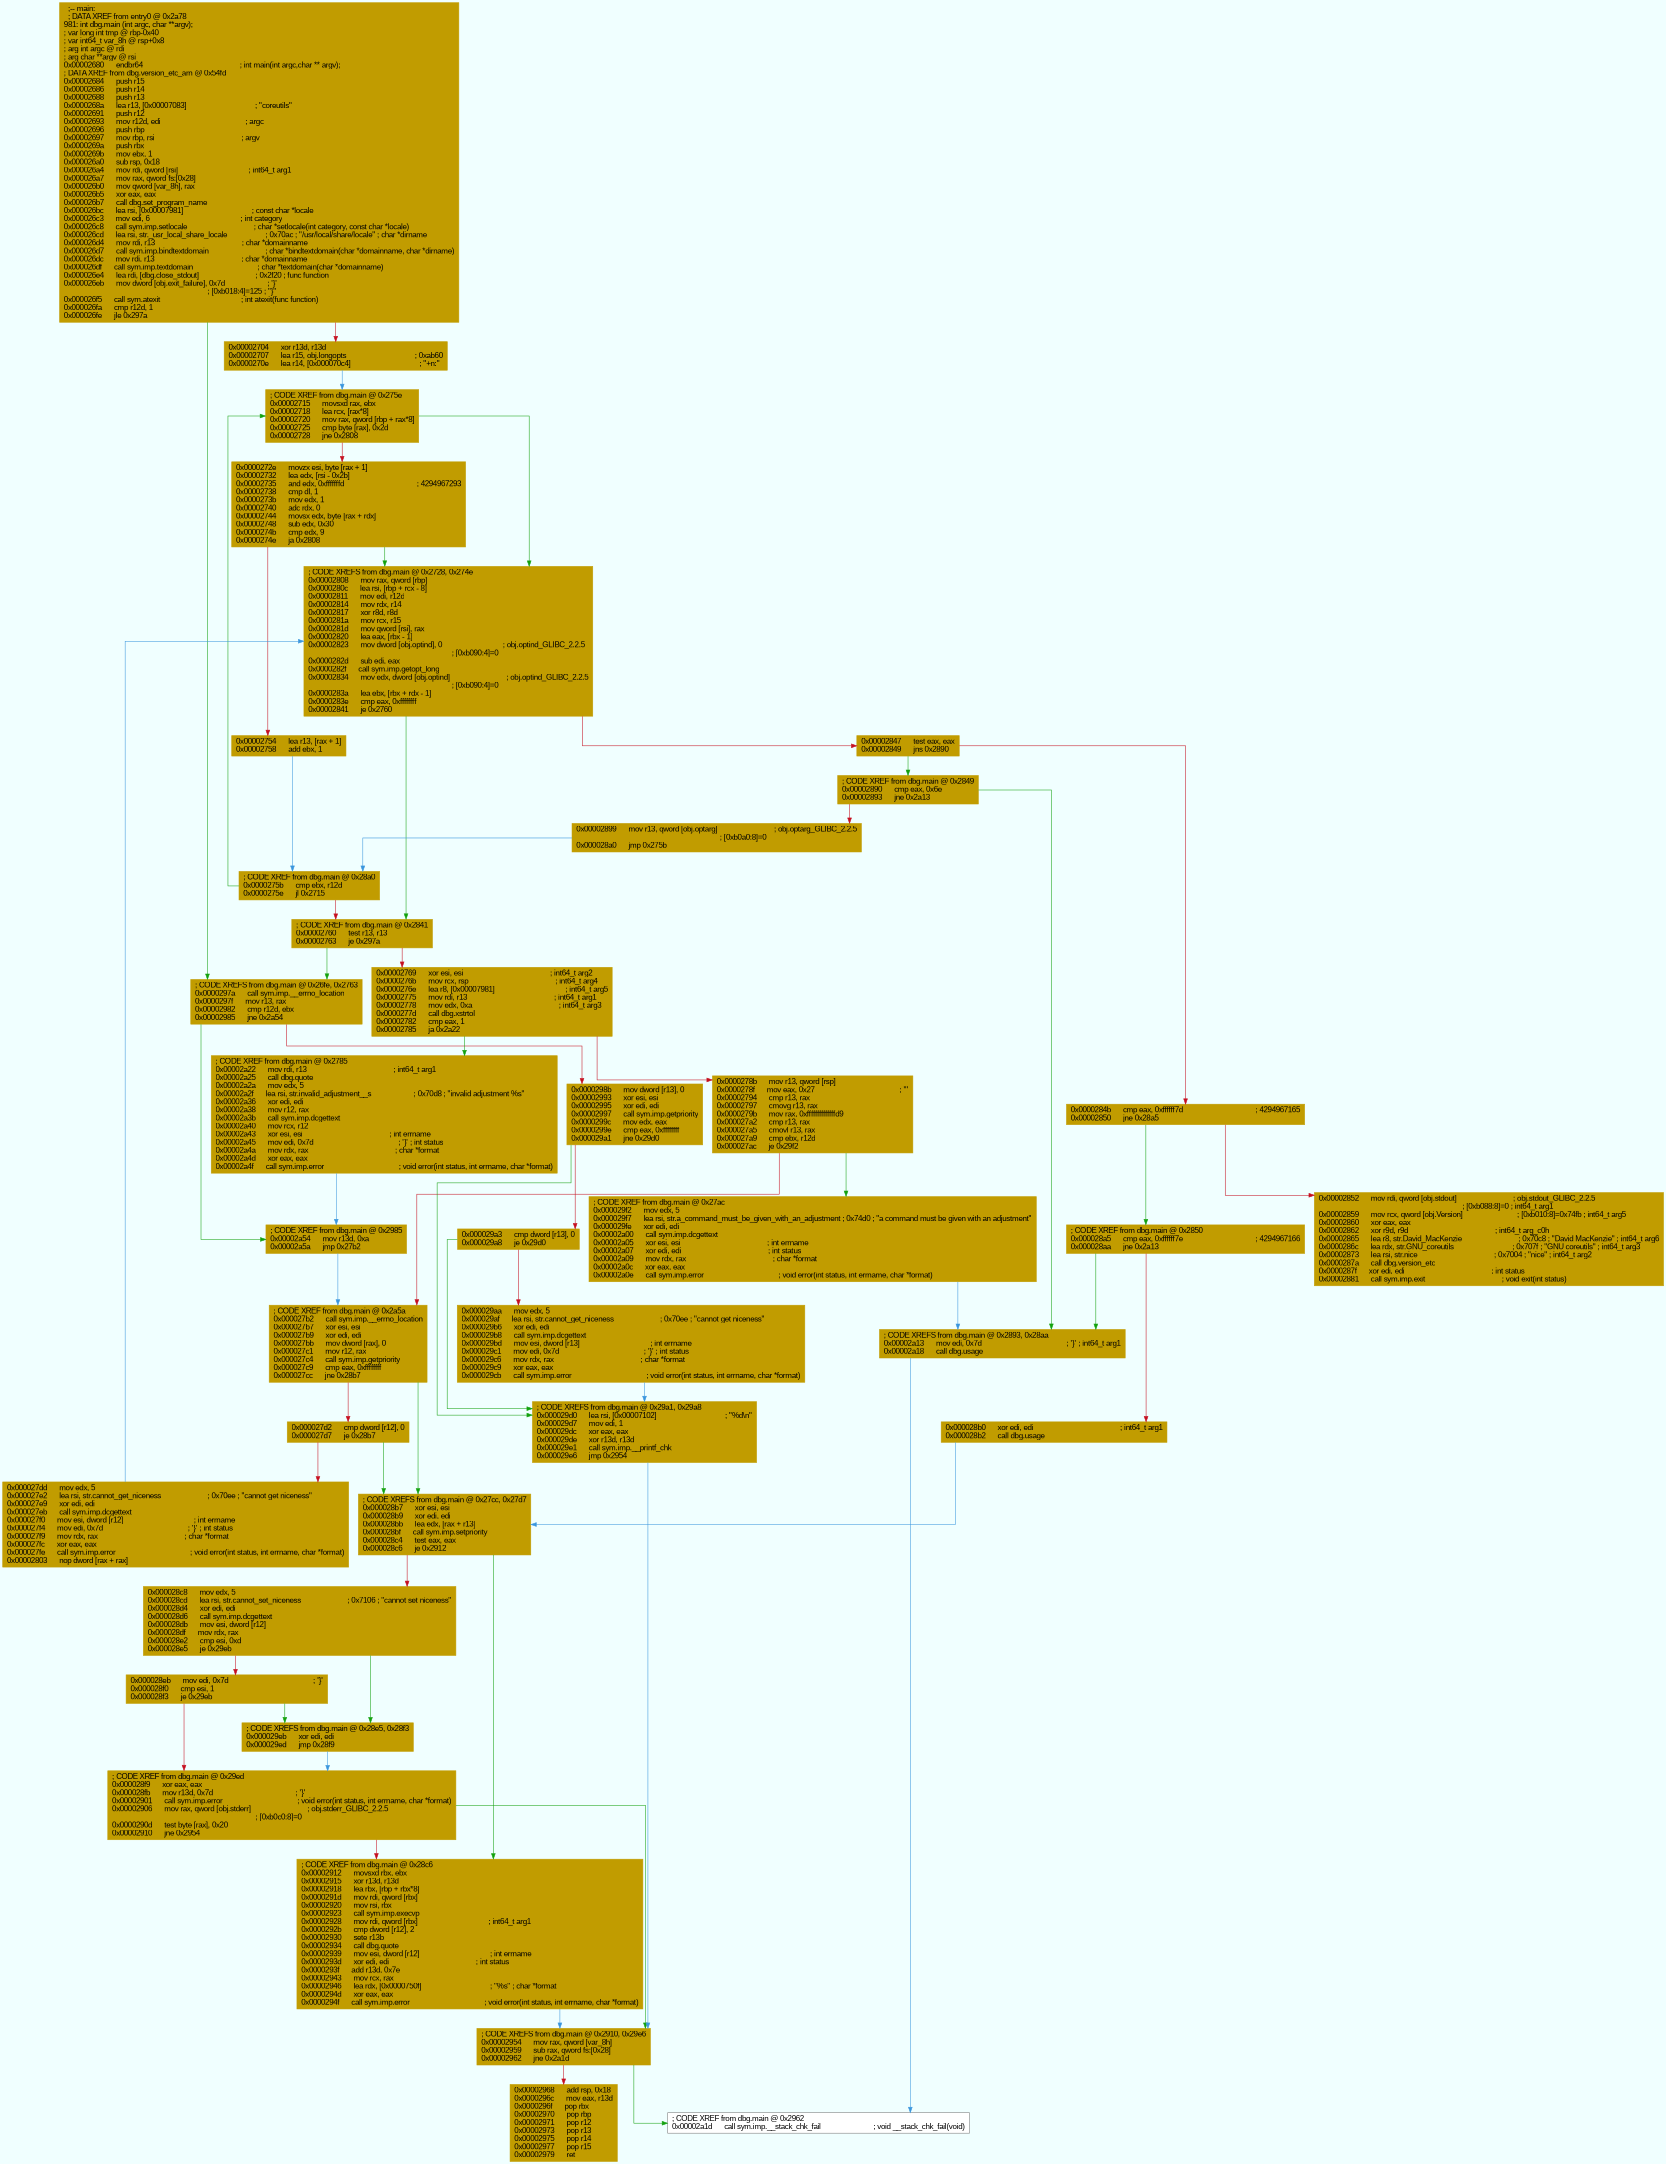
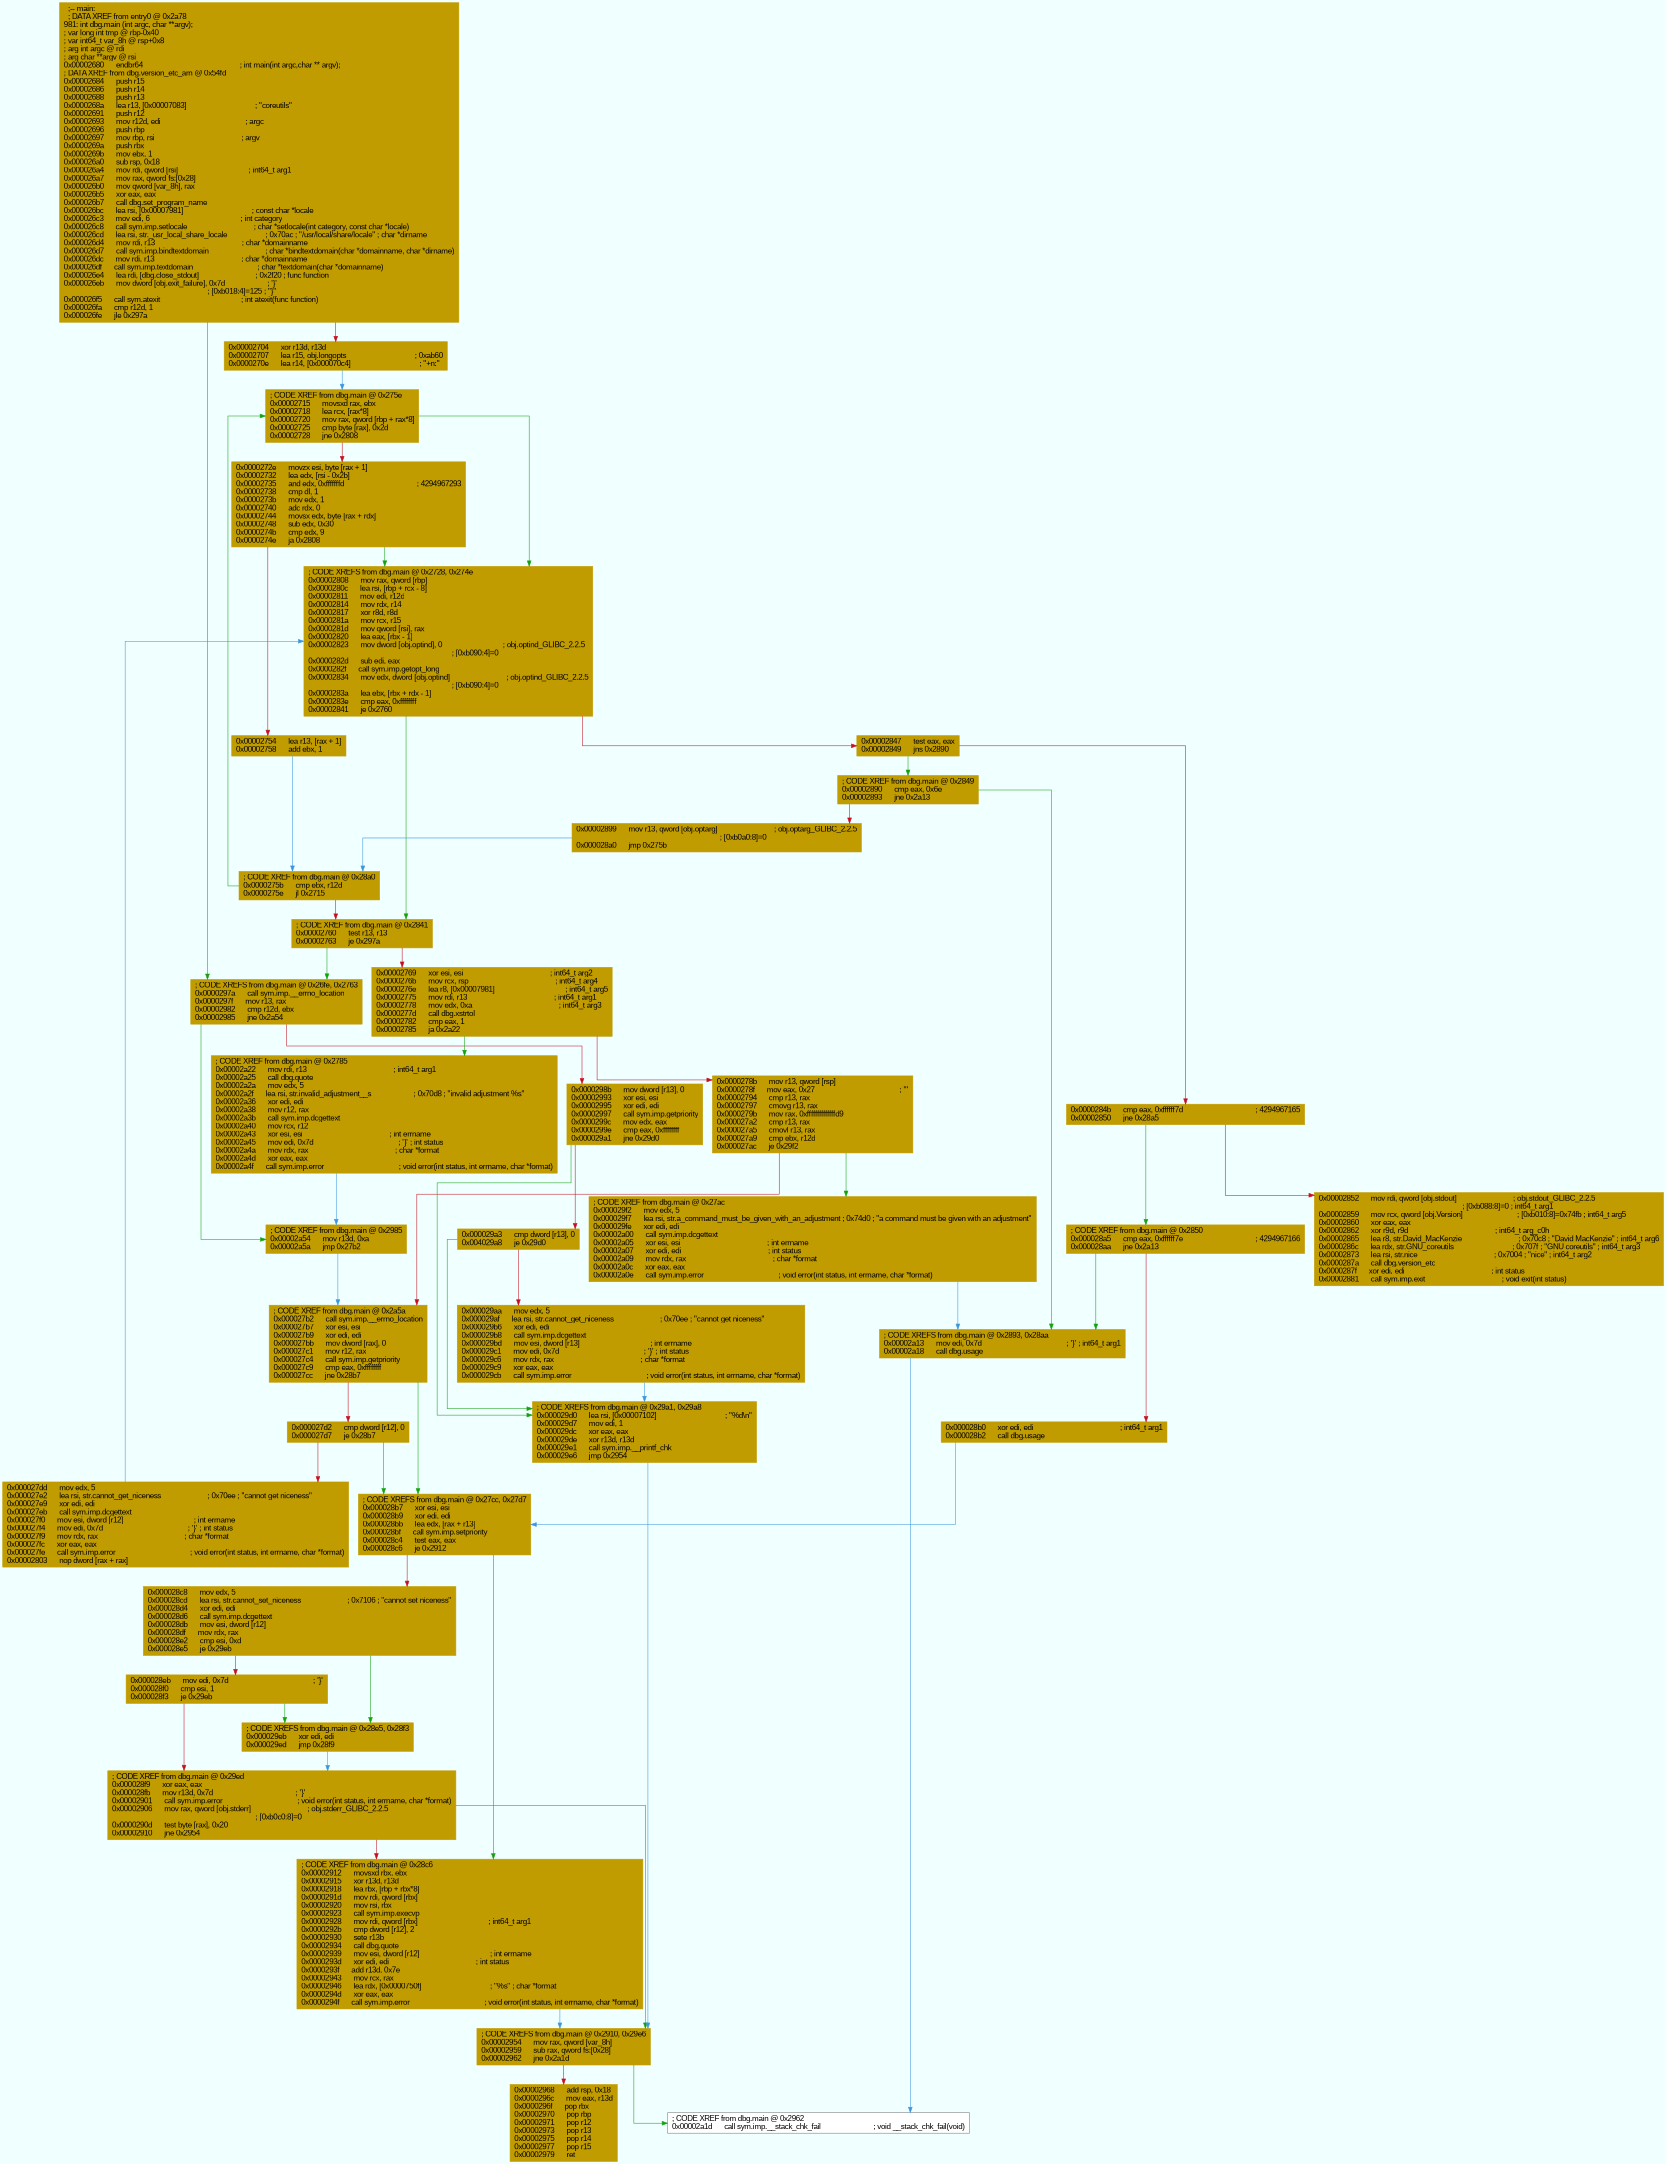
node "0x000029a3      cmp dword [r13], 0 0x000029a8      je 0x29d0": label "0x000029a3      cmp dword [r13], 0 0x000029a8      je 0x29d0" -> "0x000029a3      cmp dword [r13], 0 0x004029a8      je 0x29d0"
